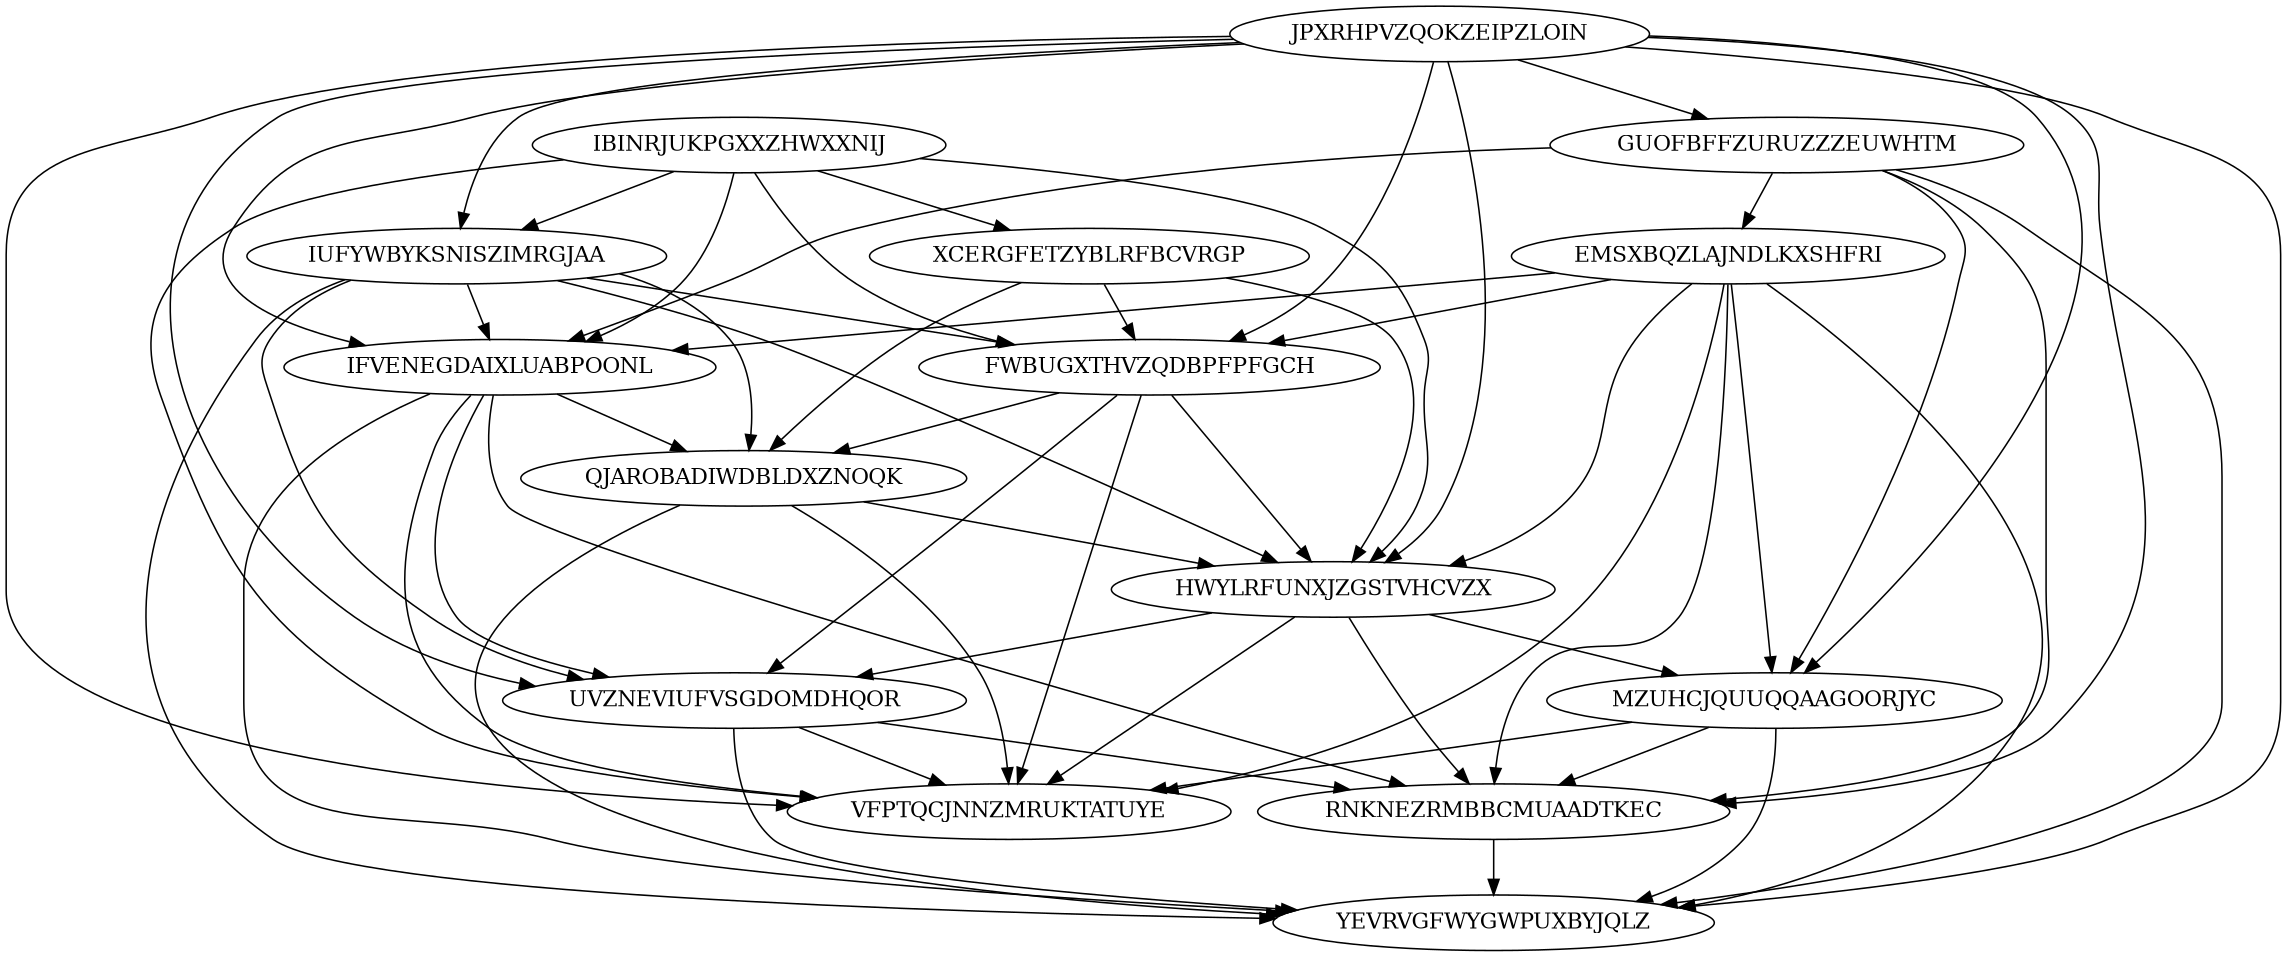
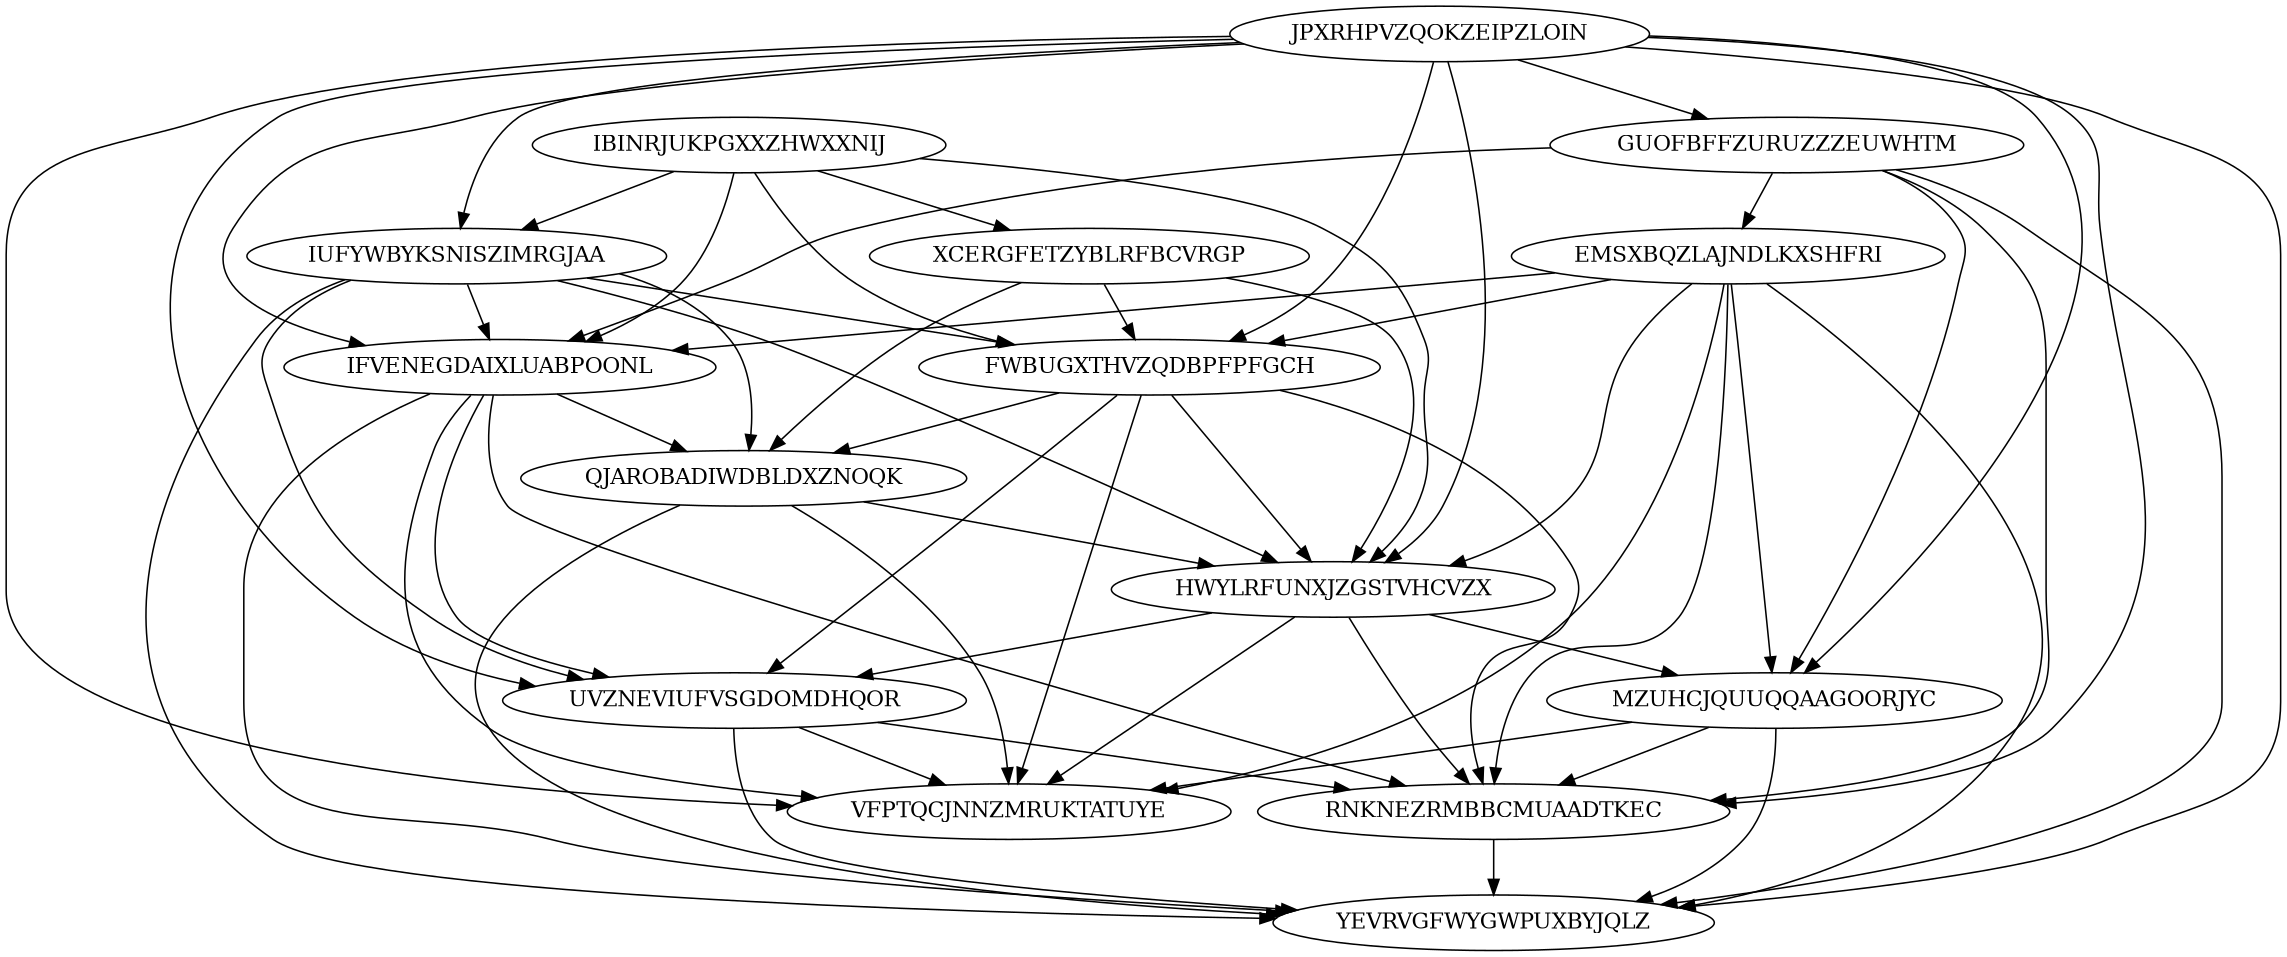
edge "IBINRJUKPGXXZHWXXNIJ" -> "VFPTQCJNNZMRUKTATUYE": removed
edge "FWBUGXTHVZQDBPFPFGCH" -> "RNKNEZRMBBCMUAADTKEC": added
